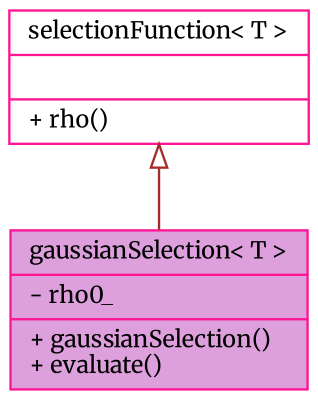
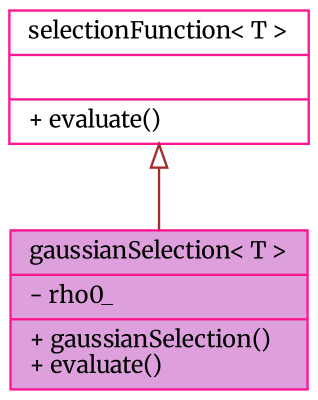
node "selectionFunction< T >": text "+ rho()" -> "+ evaluate()"
